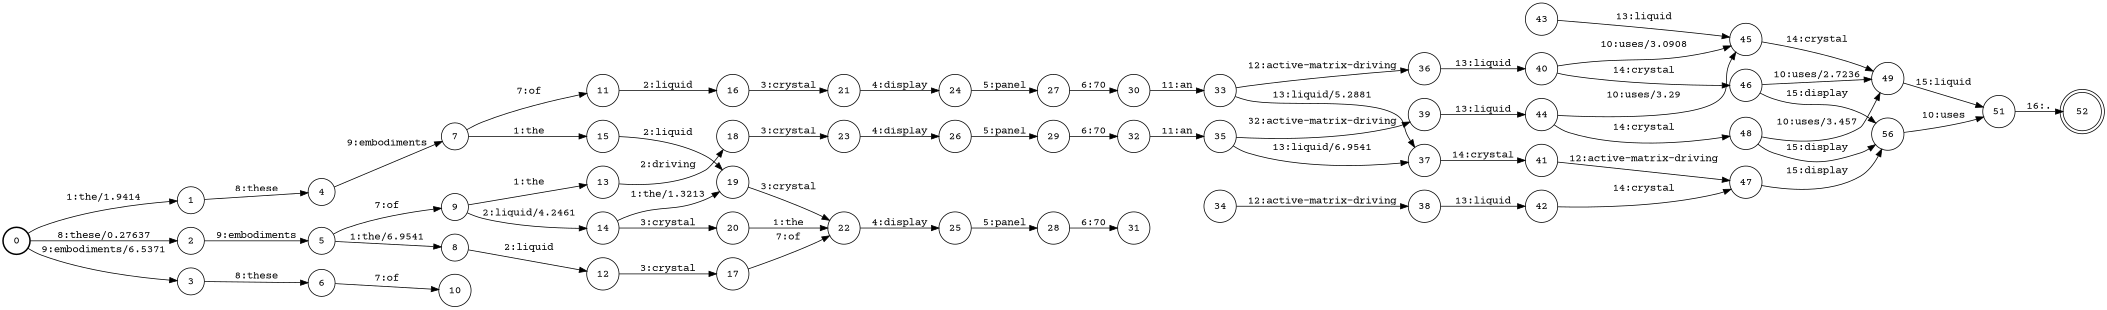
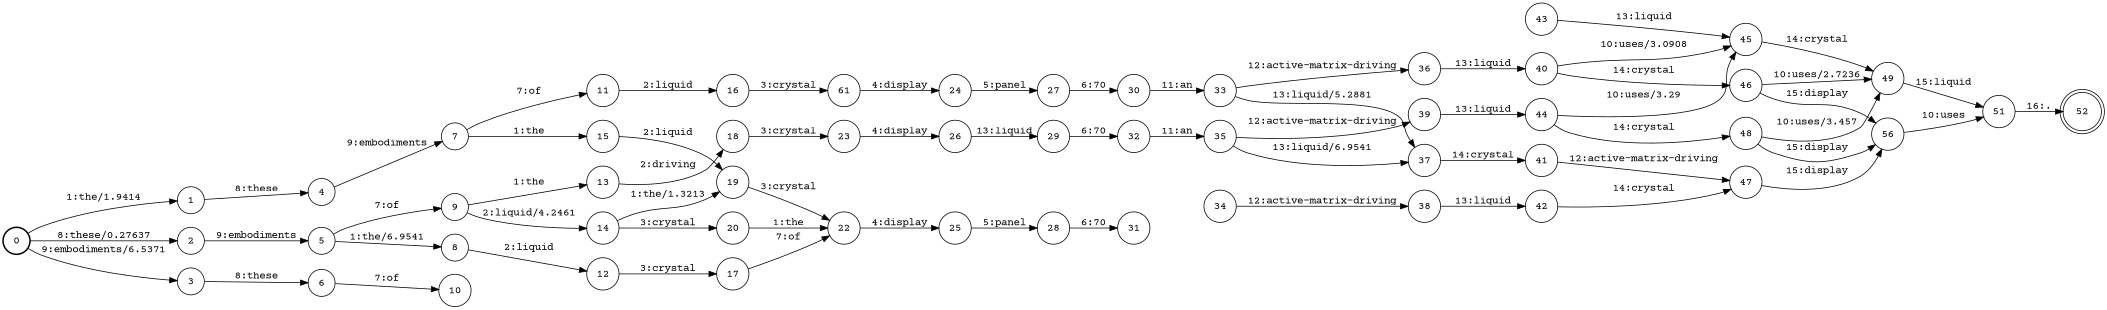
node "21": label "21" -> "61"
edge "35" -> "39": label "32:active-matrix-driving" -> "12:active-matrix-driving"
edge "26" -> "29": label "5:panel" -> "13:liquid"
